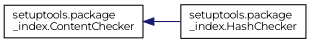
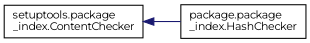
node "setuptools.package _index.HashChecker": label "setuptools.package _index.HashChecker" -> "package.package _index.HashChecker"
